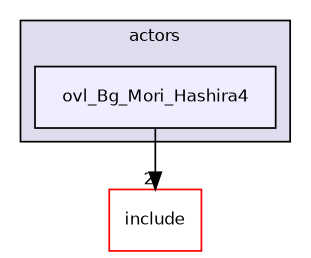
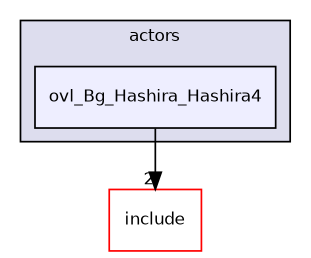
node "ovl_Bg_Mori_Hashira4": label "ovl_Bg_Mori_Hashira4" -> "ovl_Bg_Hashira_Hashira4"
